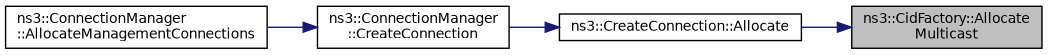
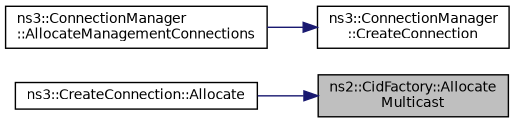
edge "ns3::ConnectionManager ::CreateConnection" -> "ns3::CreateConnection::Allocate": removed
node "ns3::CidFactory::Allocate Multicast": label "ns3::CidFactory::Allocate Multicast" -> "ns2::CidFactory::Allocate Multicast"
